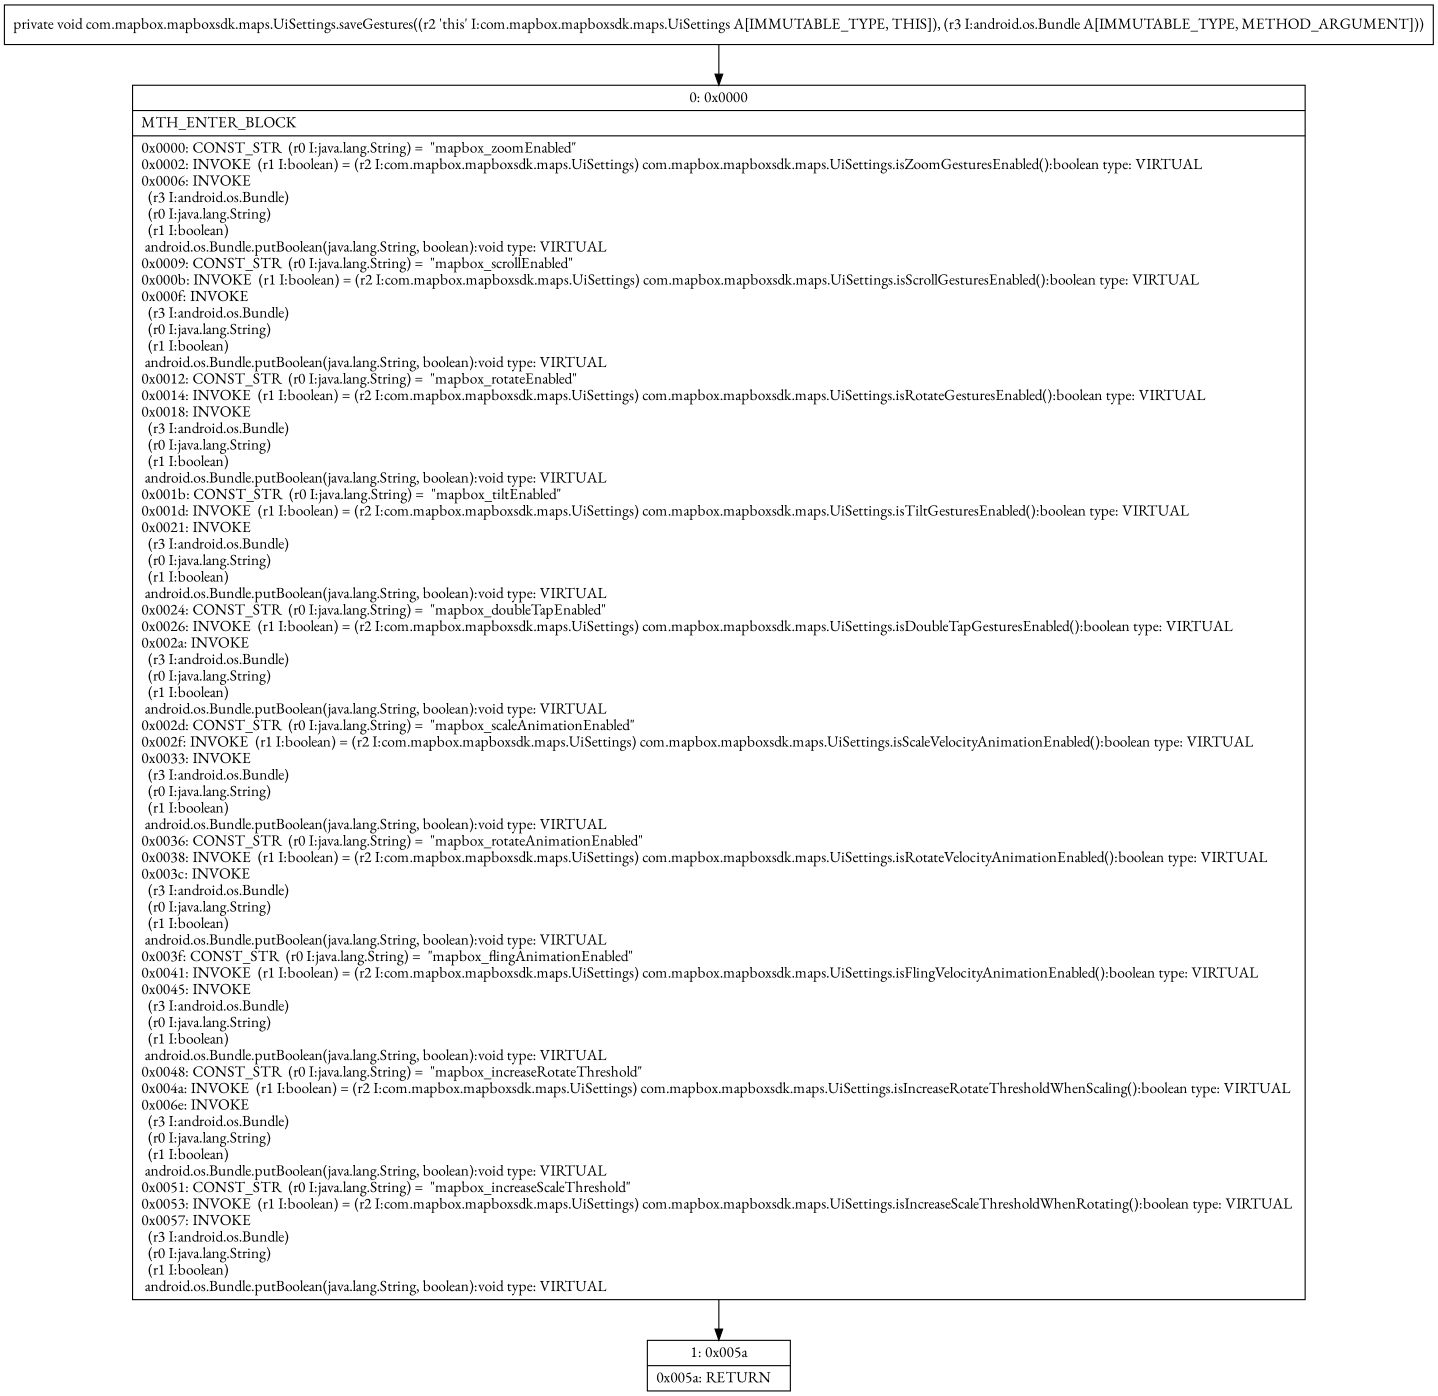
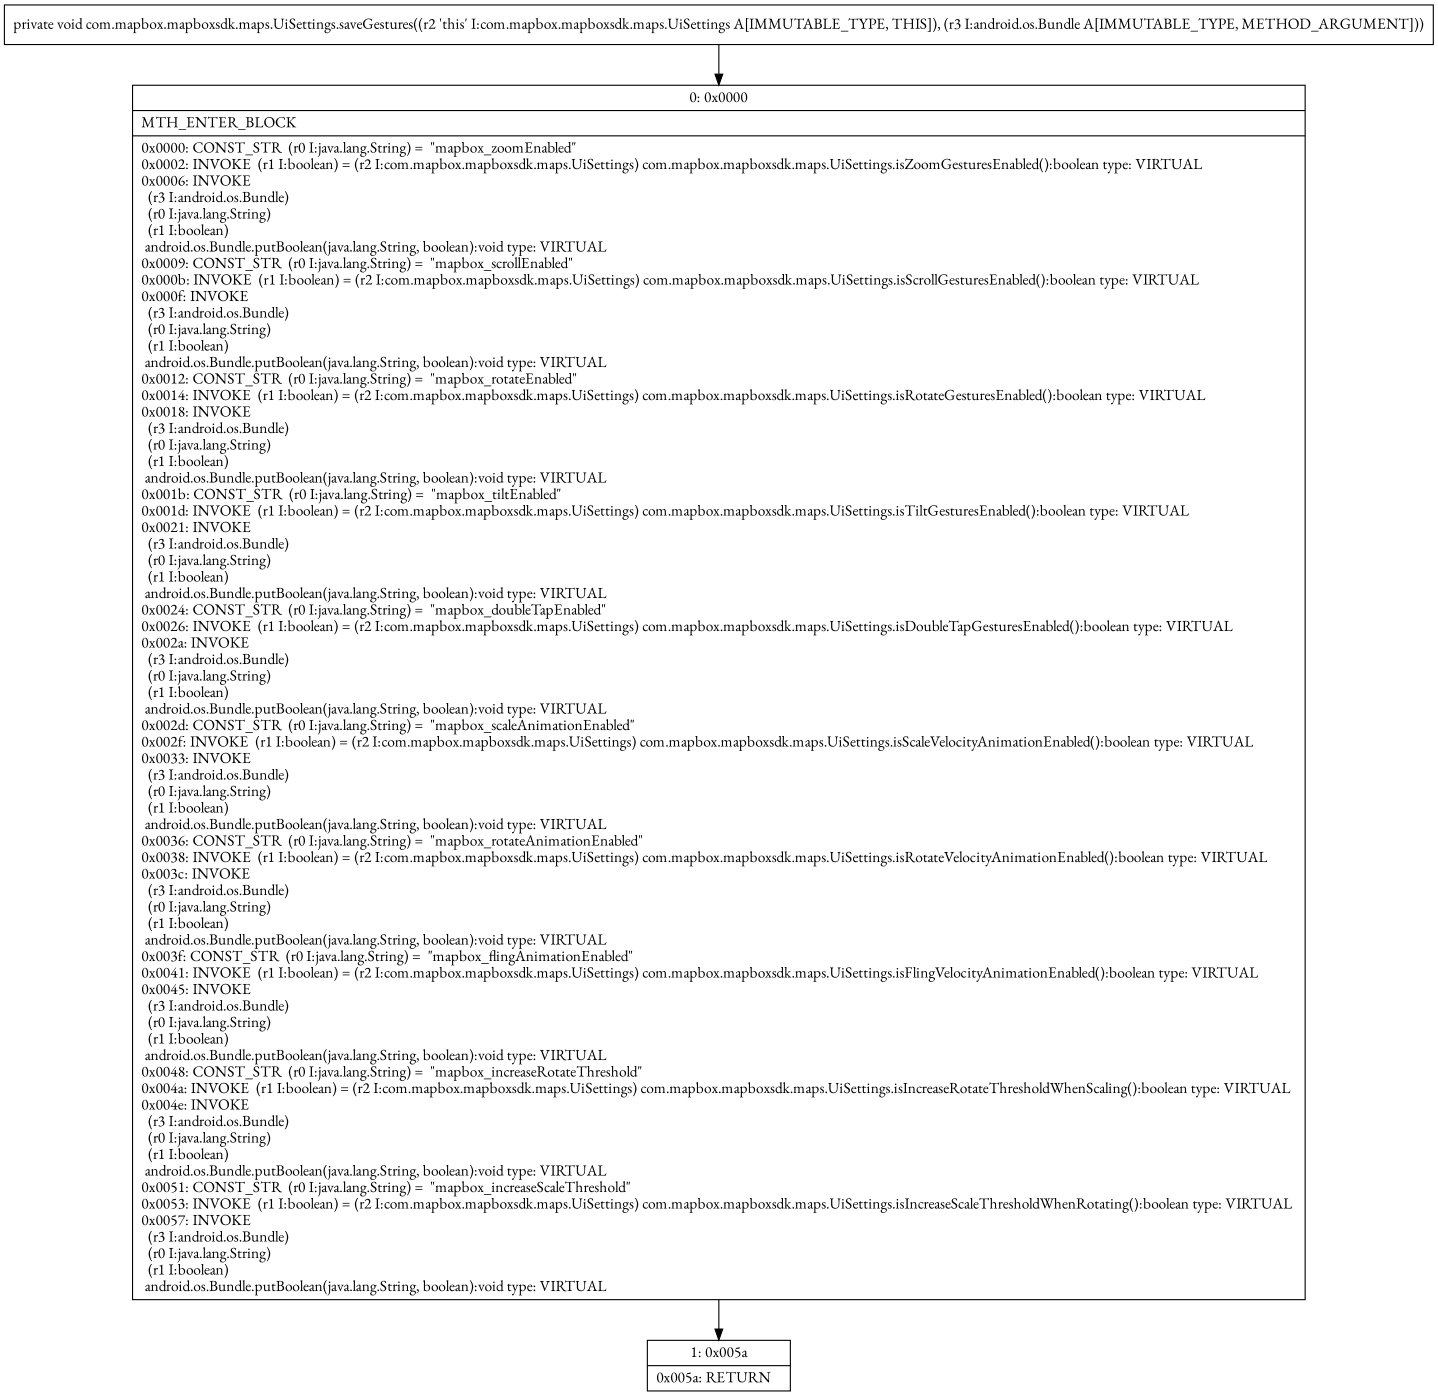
node "0: 0x0000": text "0x006e: INVOKE" -> "0x004e: INVOKE"
